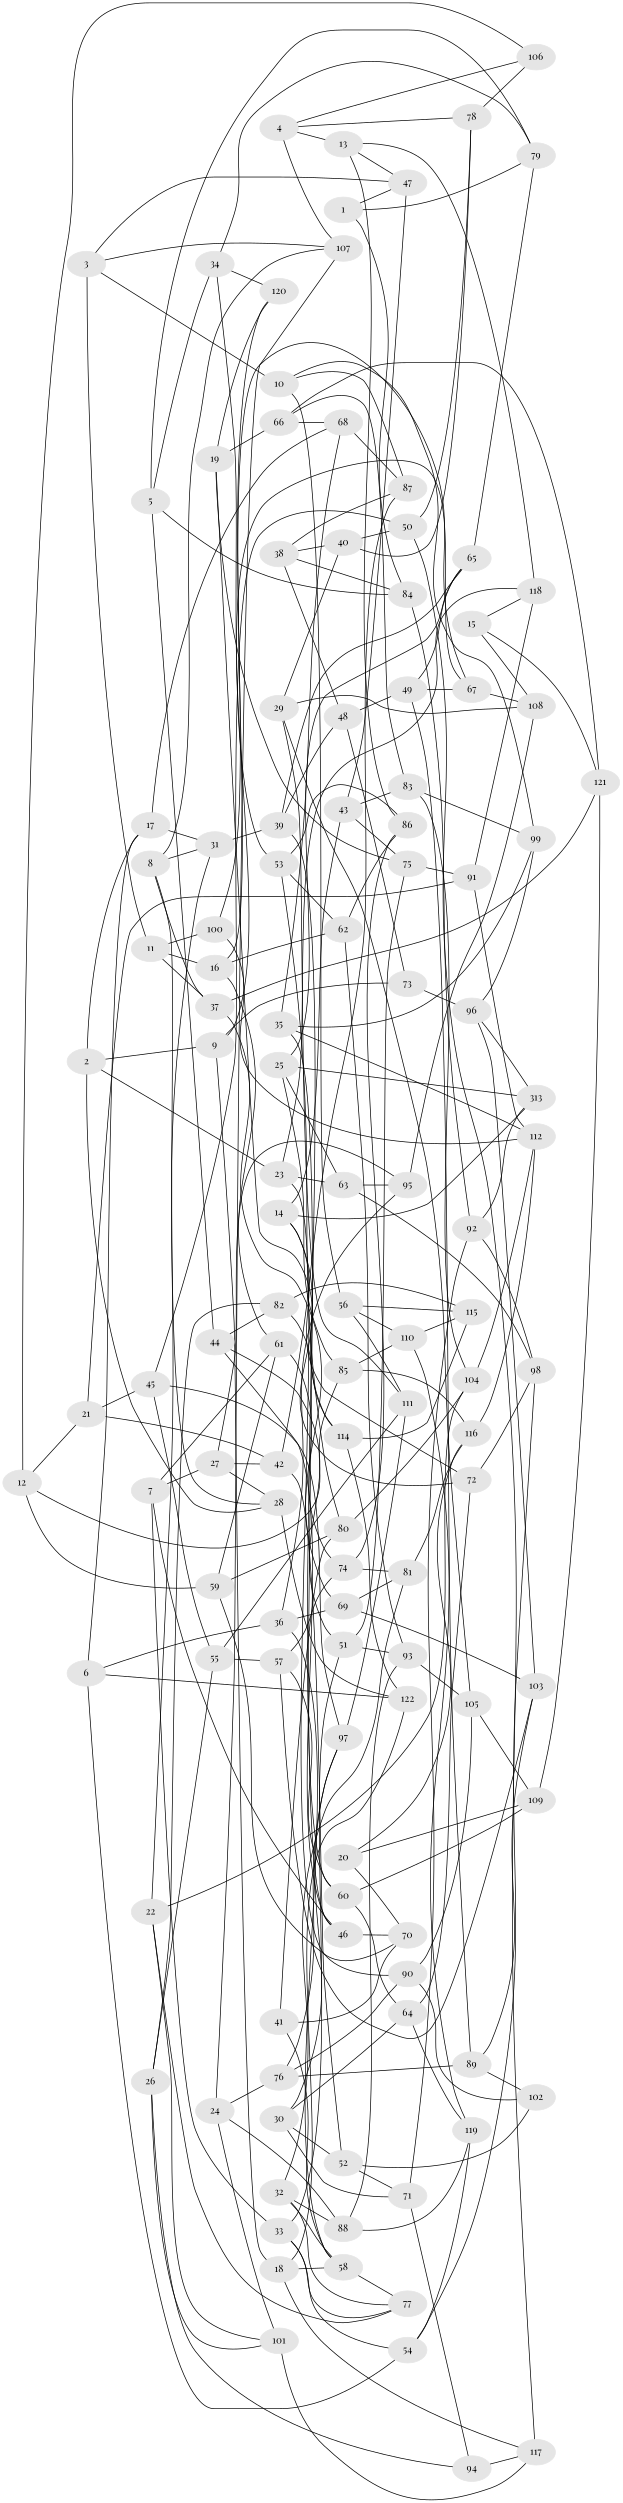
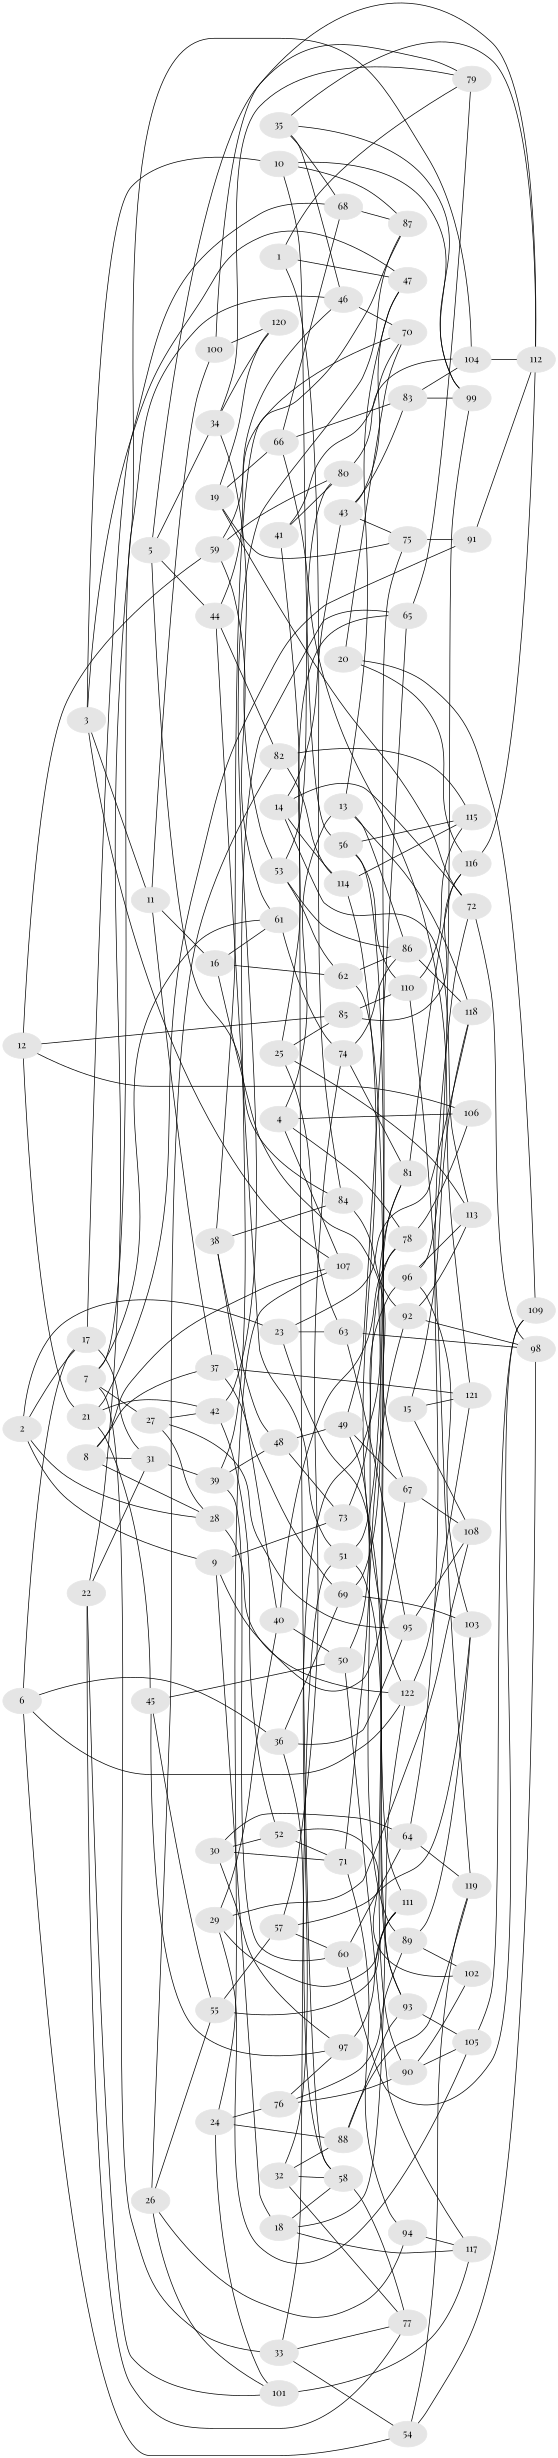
edge "118" -- "91": now "118" -- "86"
node "313": label "313" -> "113"
edge "121" -- "109": now "121" -- "122"
